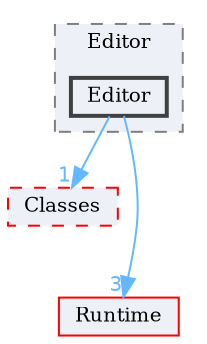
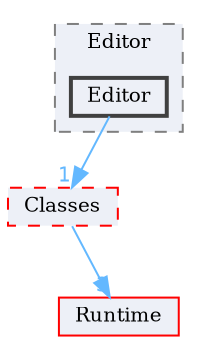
edge "Editor" -> "Runtime": now "Classes" -> "Runtime"
